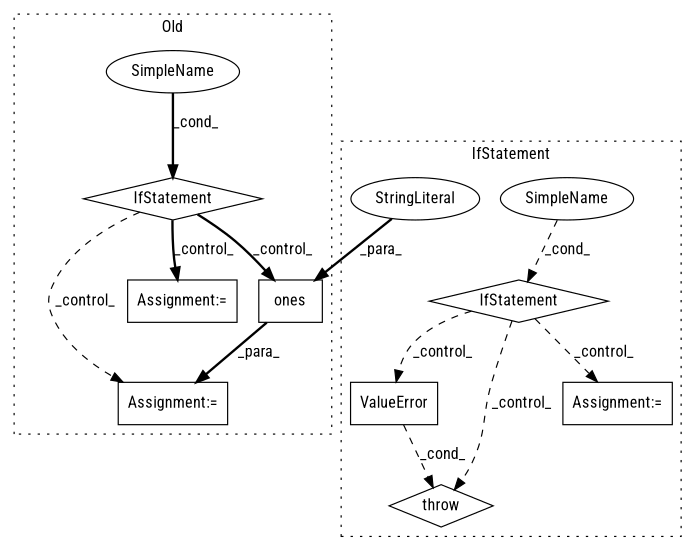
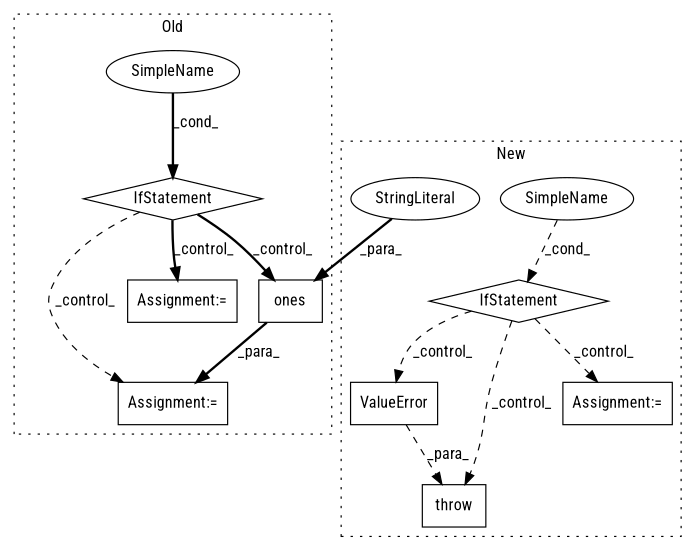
cluster "IfStatement": label "IfStatement" -> "New"
edge "ValueError" -> "throw": label "_cond_" -> "_para_"
node "throw": shape diamond -> box
